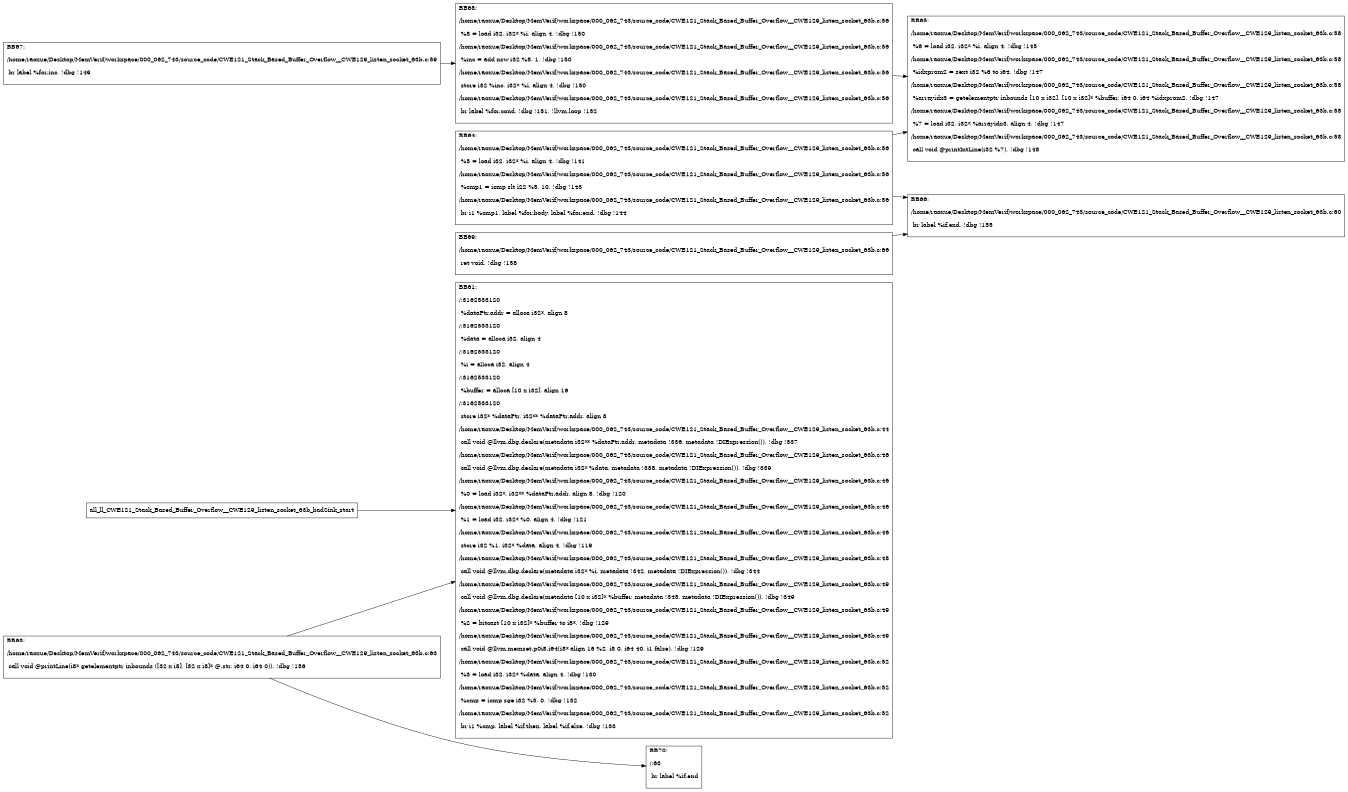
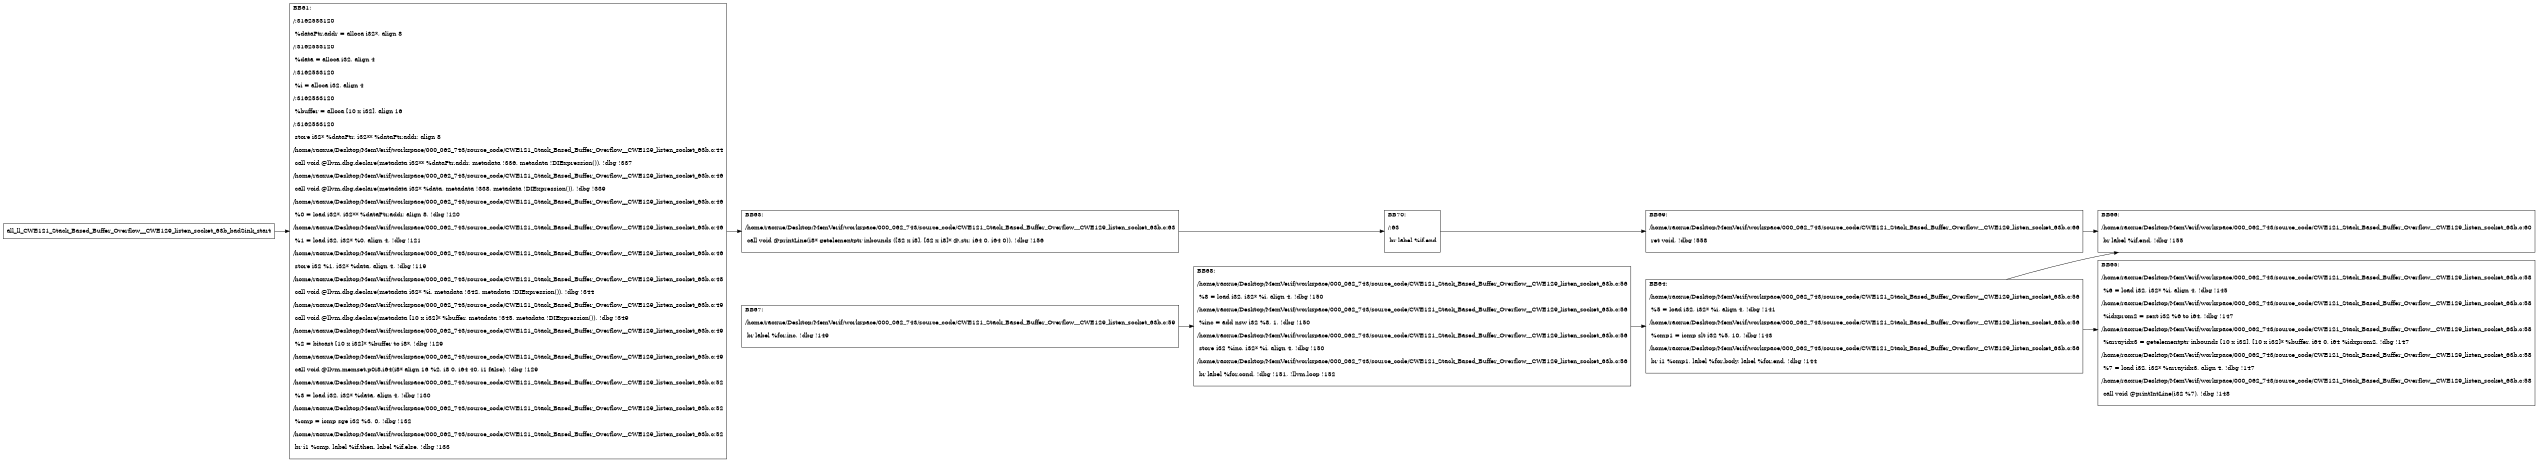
edge "BB68:" -> "BB65:": now "BB68:" -> "BB64:"
node "BB64:": text "%cmp1 = icmp slt i22 %5, 10, !dbg !143" -> "%cmp1 = icmp slt i32 %5, 10, !dbg !143"
edge "BB70:" -> "BB69:": added
node "BB69:": text "ret void, !dbg !158" -> "ret void, !dbg !558"
edge "BB63:" -> "BB61:": reversed
